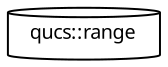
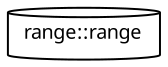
node "qucs::range": label "qucs::range" -> "range::range"
